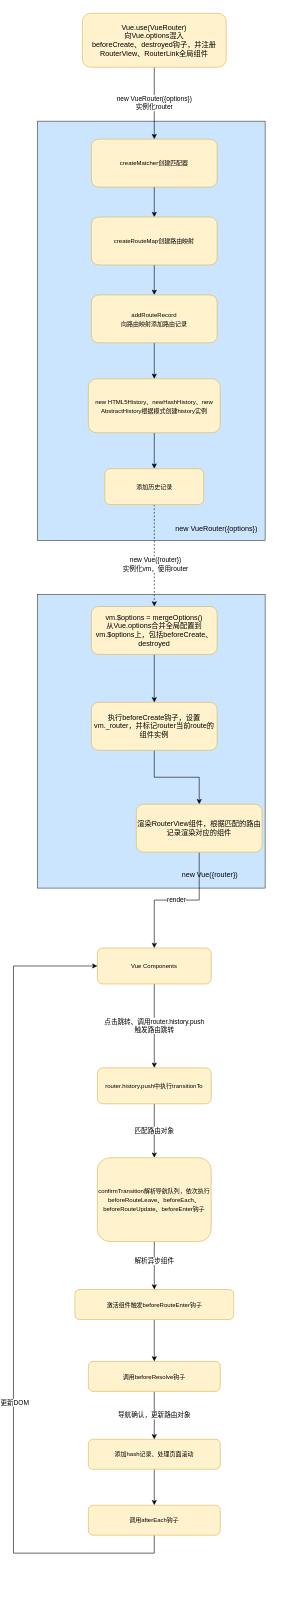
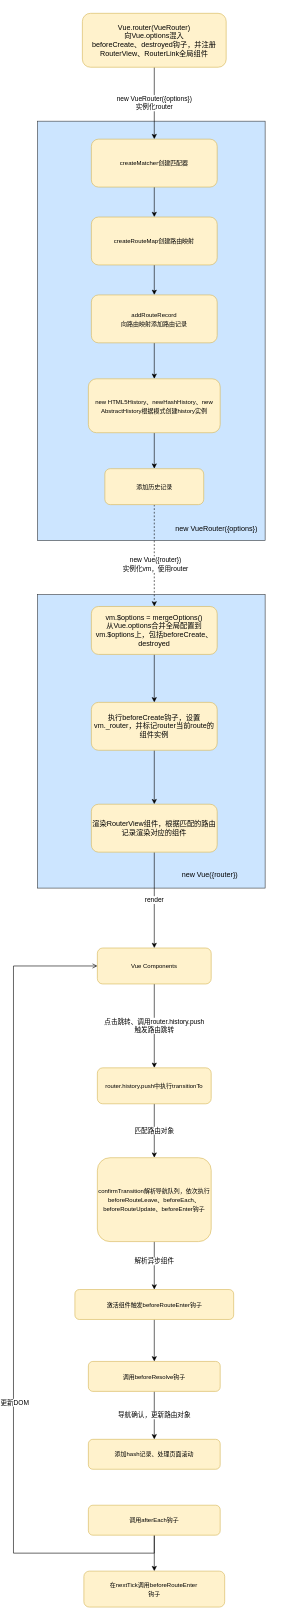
node "Vue.use(VueRouter) 向Vue.options混入 beforeCreate、destroyed钩子，并注册RouterView、RouterLink全局组件": label "Vue.use(VueRouter) 向Vue.options混入 beforeCreate、destroyed钩子，并注册RouterView、RouterLink全局组件" -> "Vue.router(VueRouter) 向Vue.options混入 beforeCreate、destroyed钩子，并注册RouterView、RouterLink全局组件"
node "渲染RouterView组件，根据匹配的路由记录渲染对应的组件": moved (200, 828) -> (155, 828)
edge "调用afterEach钩子" -> "Vue Components": arrowhead classic -> open
edge "添加hash记录、处理页面滚动" -> "调用afterEach钩子": removed
edge "调用afterEach钩子" -> "在nextTick调用beforeRouteEnter 钩子": added
node "在nextTick调用beforeRouteEnter 钩子": added
